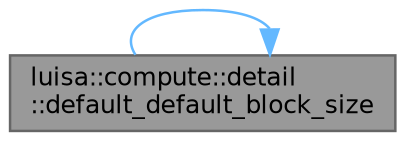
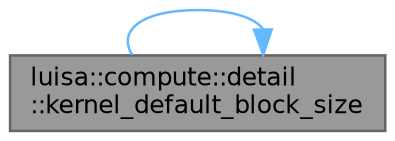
node "luisa::compute::detail ::default_default_block_size": label "luisa::compute::detail ::default_default_block_size" -> "luisa::compute::detail ::kernel_default_block_size"
